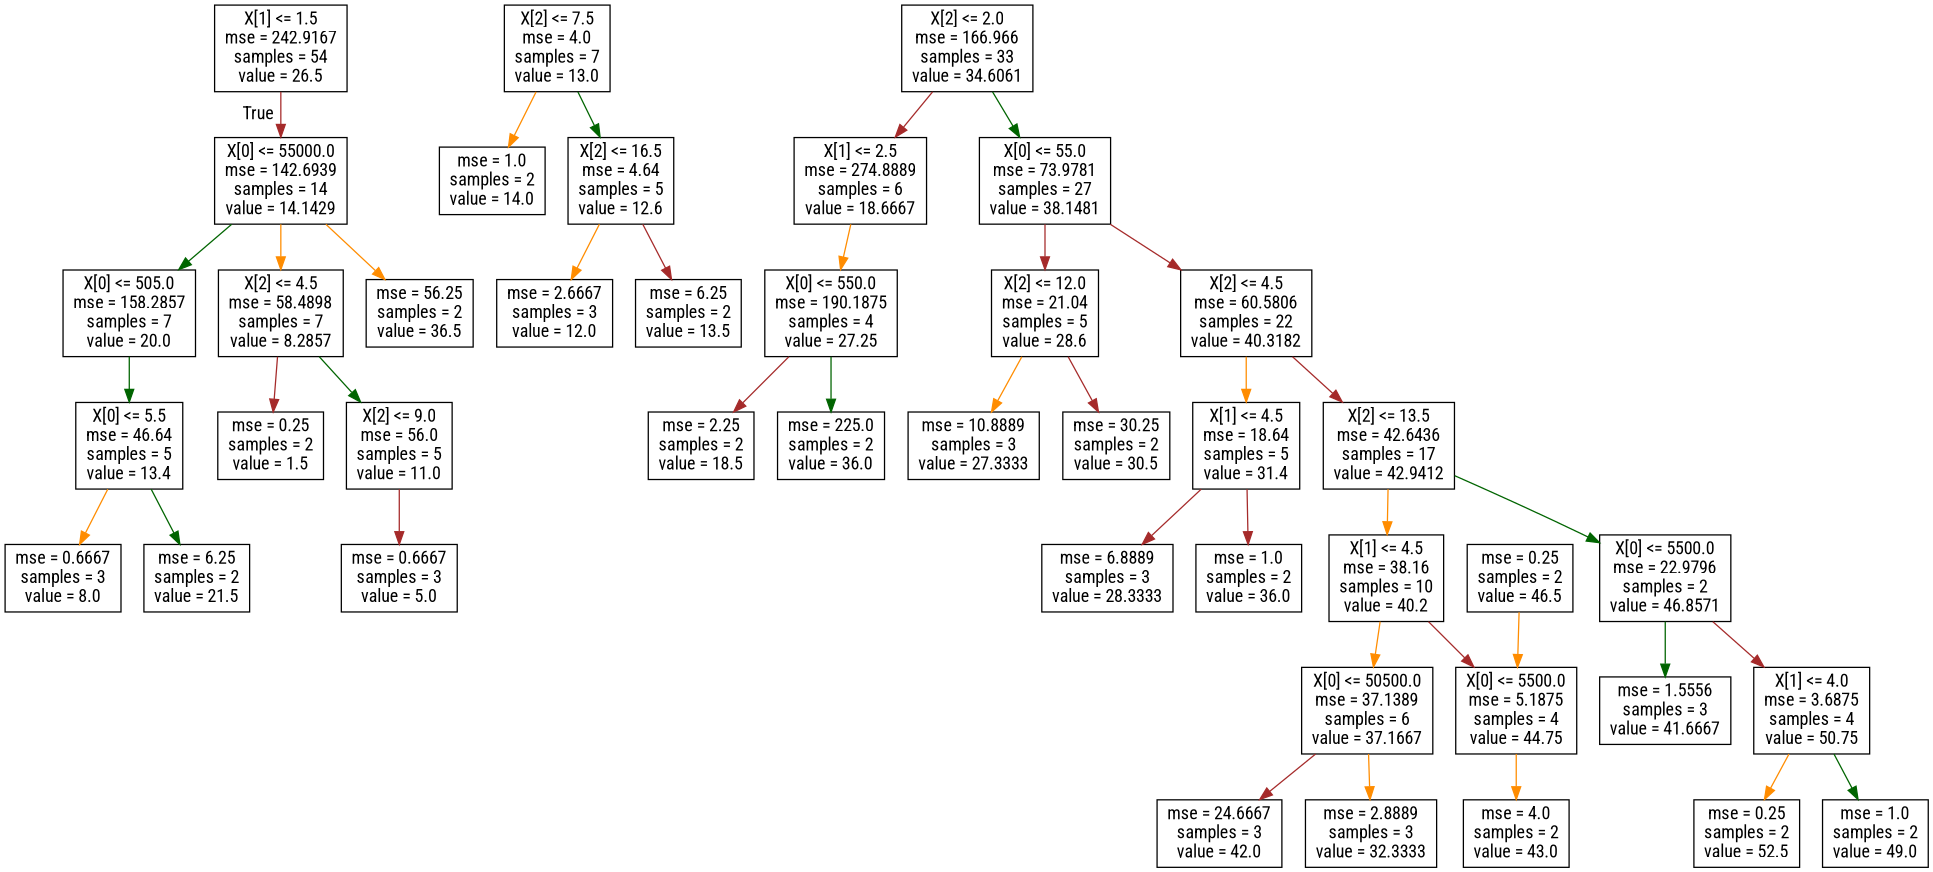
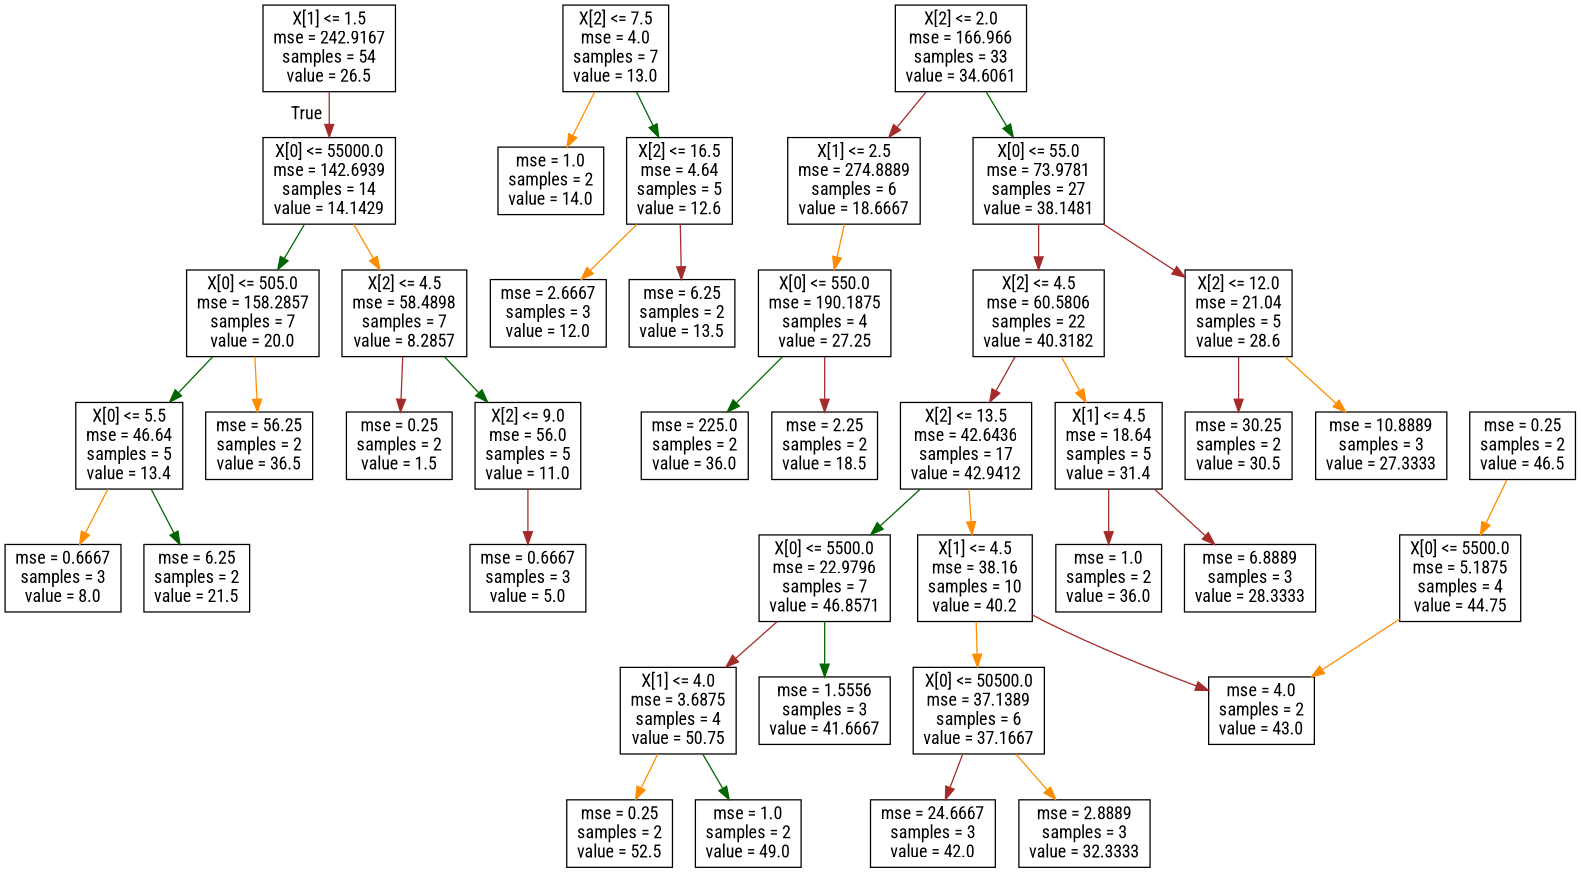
edge "X[0] <= 55000.0 mse = 142.6939 samples = 14 value = 14.1429" -> "mse = 56.25 samples = 2 value = 36.5": now "X[0] <= 505.0 mse = 158.2857 samples = 7 value = 20.0" -> "mse = 56.25 samples = 2 value = 36.5"
node "X[0] <= 5500.0 mse = 22.9796 samples = 2 value = 46.8571": label "X[0] <= 5500.0 mse = 22.9796 samples = 2 value = 46.8571" -> "X[0] <= 5500.0 mse = 22.9796 samples = 7 value = 46.8571"
edge "X[1] <= 4.5 mse = 38.16 samples = 10 value = 40.2" -> "X[0] <= 5500.0 mse = 5.1875 samples = 4 value = 44.75": now "X[1] <= 4.5 mse = 38.16 samples = 10 value = 40.2" -> "mse = 4.0 samples = 2 value = 43.0"
